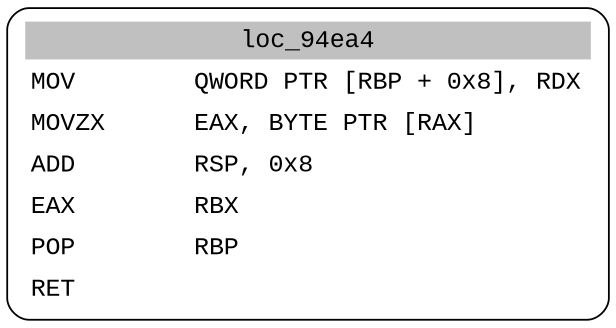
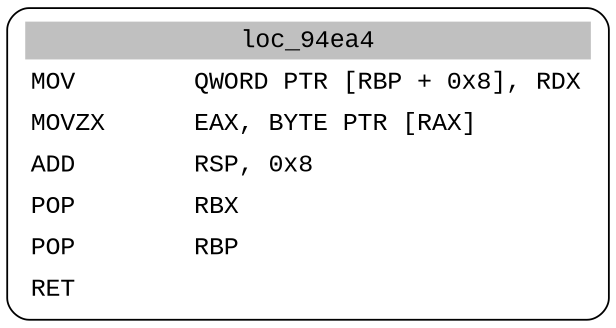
node "loc_94ea4": text "EAX        RBX" -> "POP        RBX"
